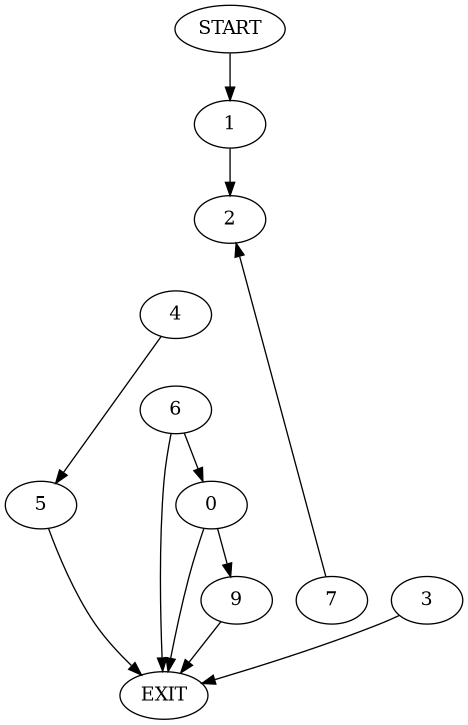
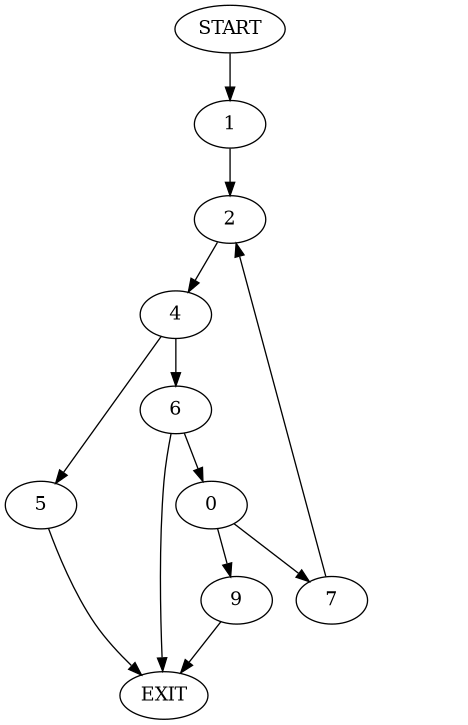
edge "2" -> "4": added
edge "4" -> "6": added
edge "0" -> "EXIT": now "0" -> "7"
node "3": removed
